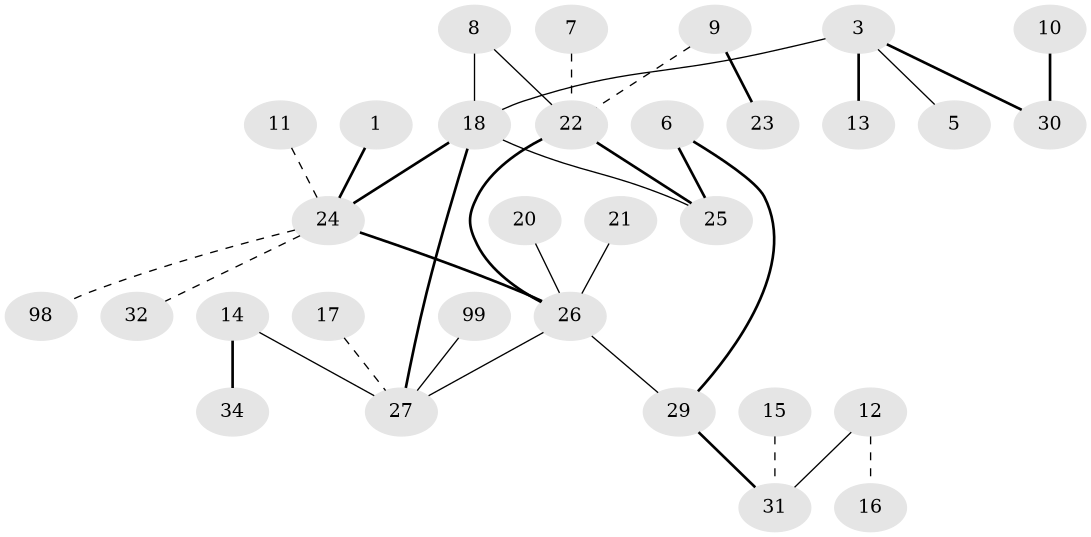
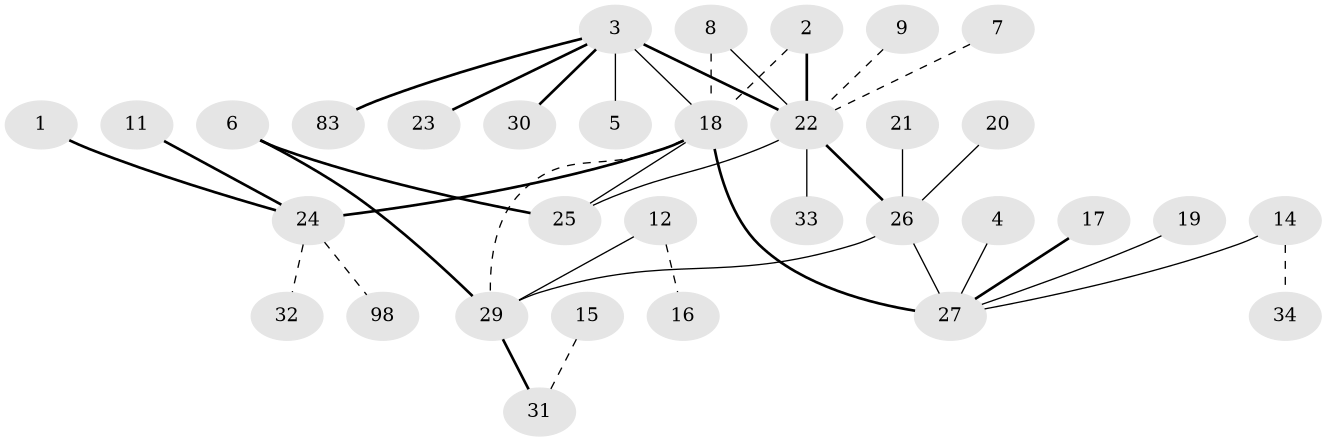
node "2": added
node "10": removed
edge "3" -- "22": added
edge "8" -- "18": style solid -> dashed
edge "9" -- "23": now "3" -- "23"
node "13": label "13" -> "83"
edge "18" -- "29": added
edge "11" -- "24": style dashed -> bold
edge "22" -- "25": style bold -> solid
node "33": added
node "4": added
edge "24" -- "26": removed
node "99": label "99" -> "19"
edge "14" -- "34": style bold -> dashed
edge "17" -- "27": style dashed -> bold
edge "12" -- "31": now "12" -- "29"
